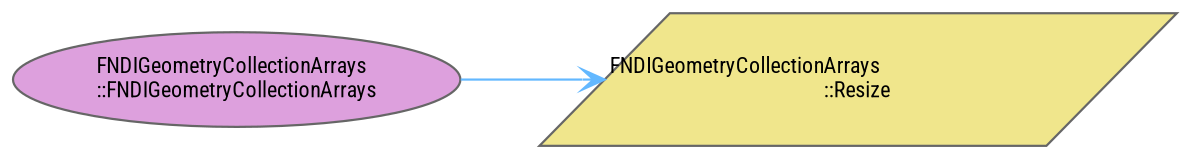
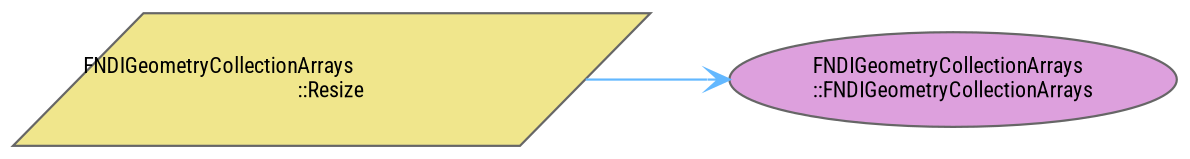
edge "FNDIGeometryCollectionArrays ::FNDIGeometryCollectionArrays" -> "FNDIGeometryCollectionArrays ::Resize": reversed
